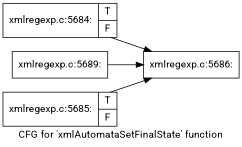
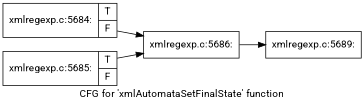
edge "xmlregexp.c:5689:" -> "xmlregexp.c:5686:": reversed
